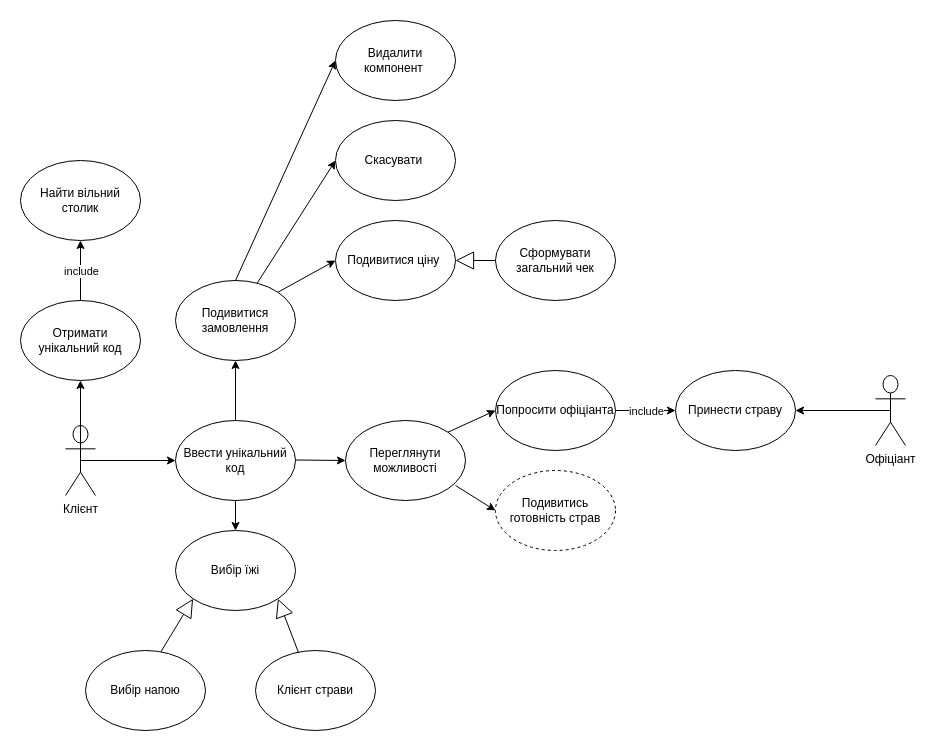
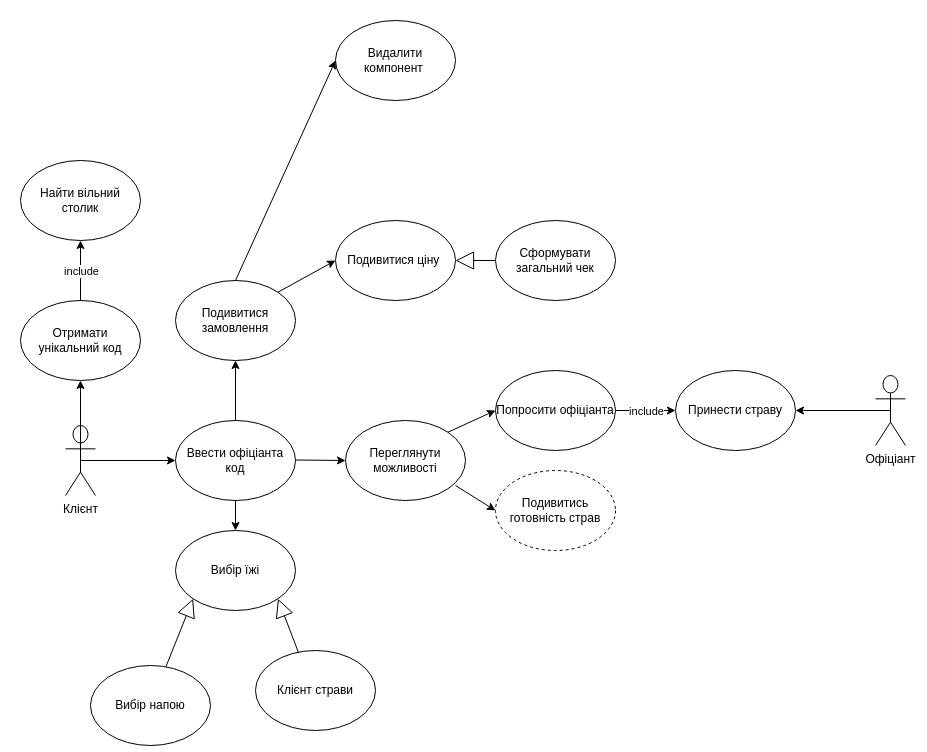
node "Скасувати": removed
edge "Подивитися замовлення" -> "Скасувати": removed
node "Ввести унікальний код": label "Ввести унікальний код" -> "Ввести офіціанта код"
node "Вибір напою": moved (146, 691) -> (151, 706)
